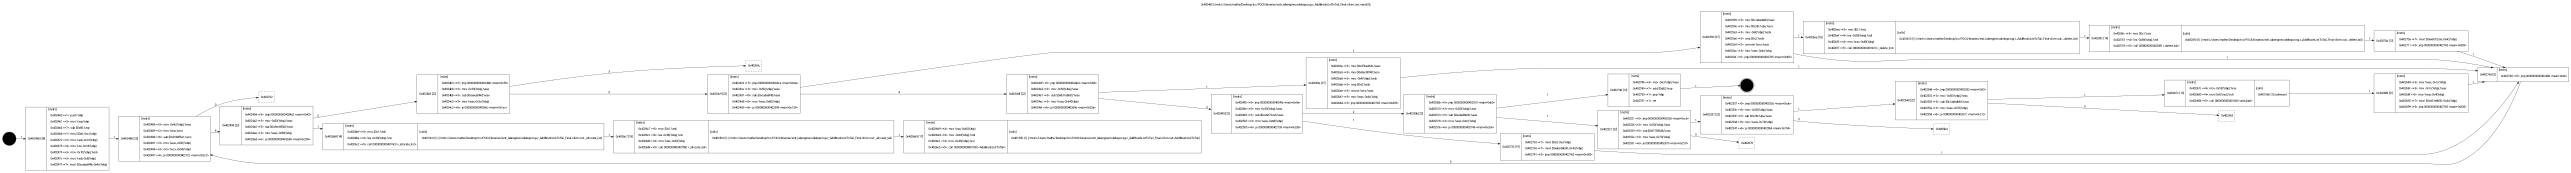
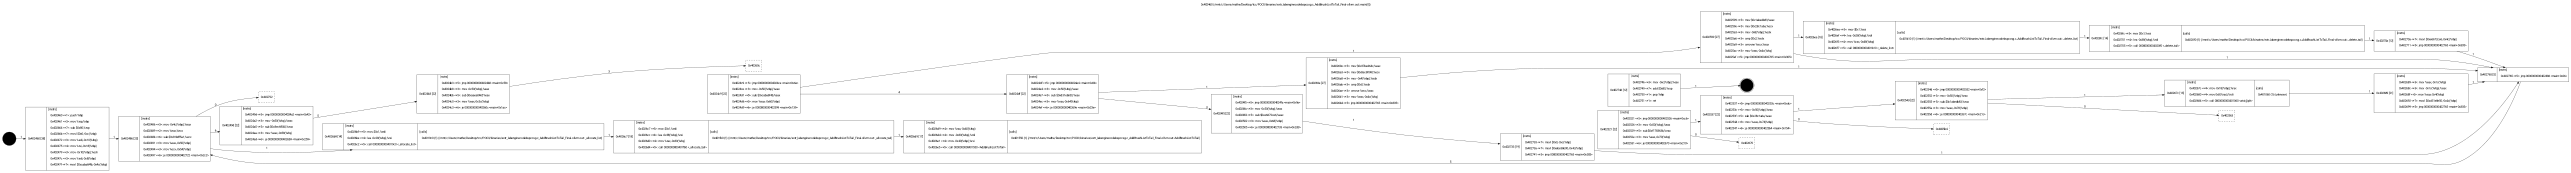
edge "0x4024b3 [22]" -> "0x4024c9 [22]": removed, label "5"
node "0x40250b [22]": removed
edge "0x40249d [22]" -> "0x4026b9 [14]": now "0x402486 [23]" -> "0x4026b9 [14]"
